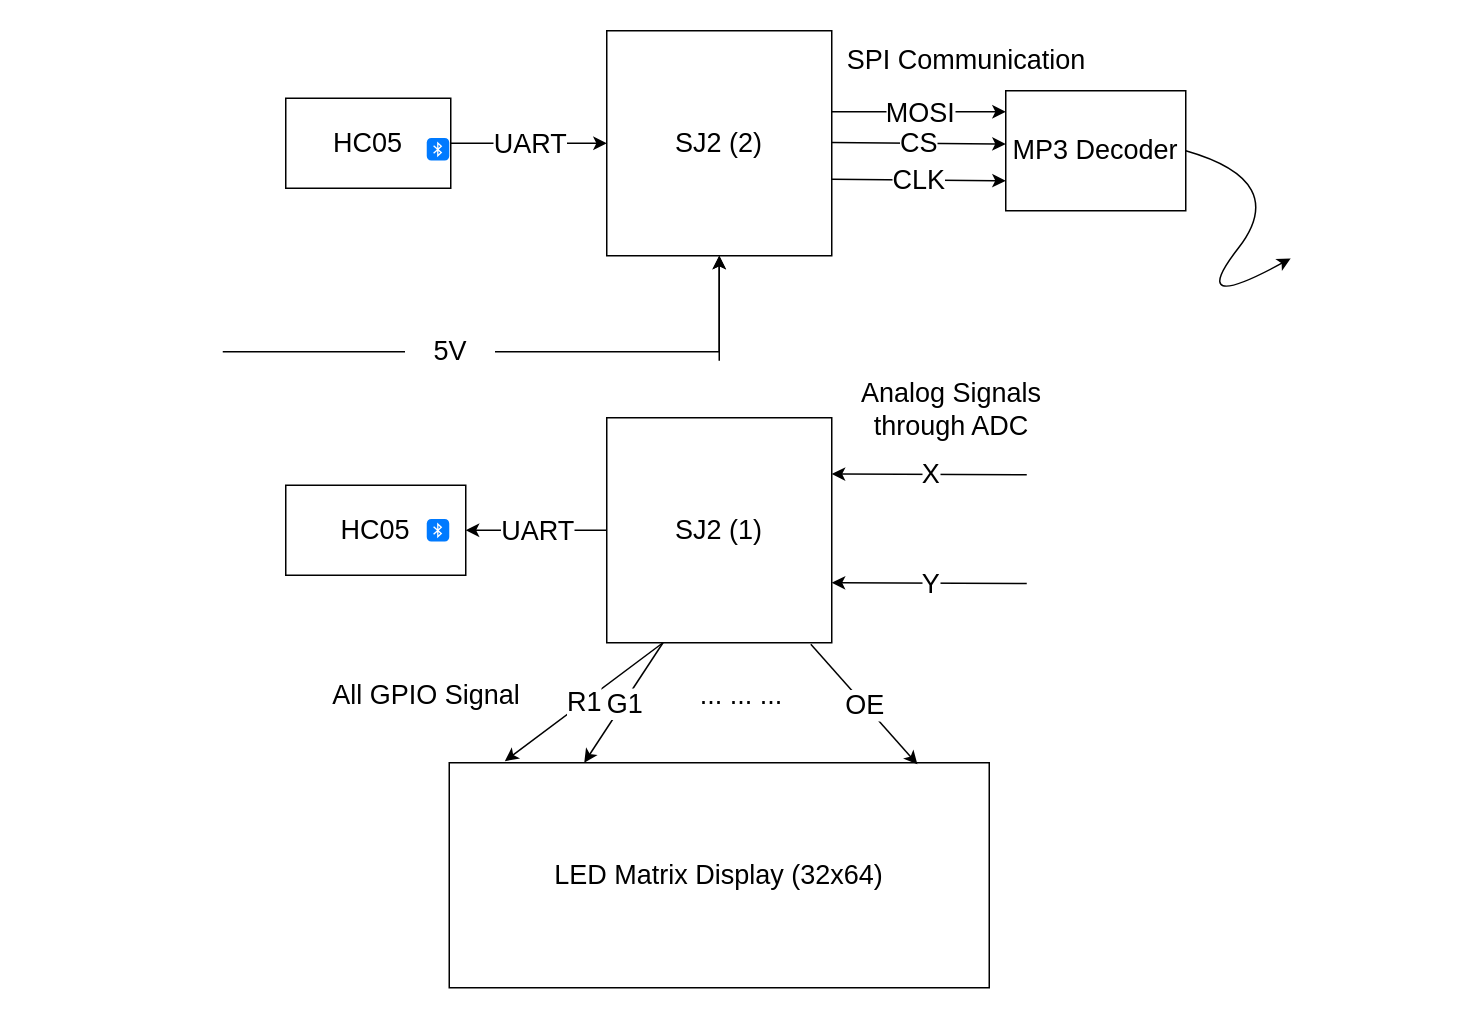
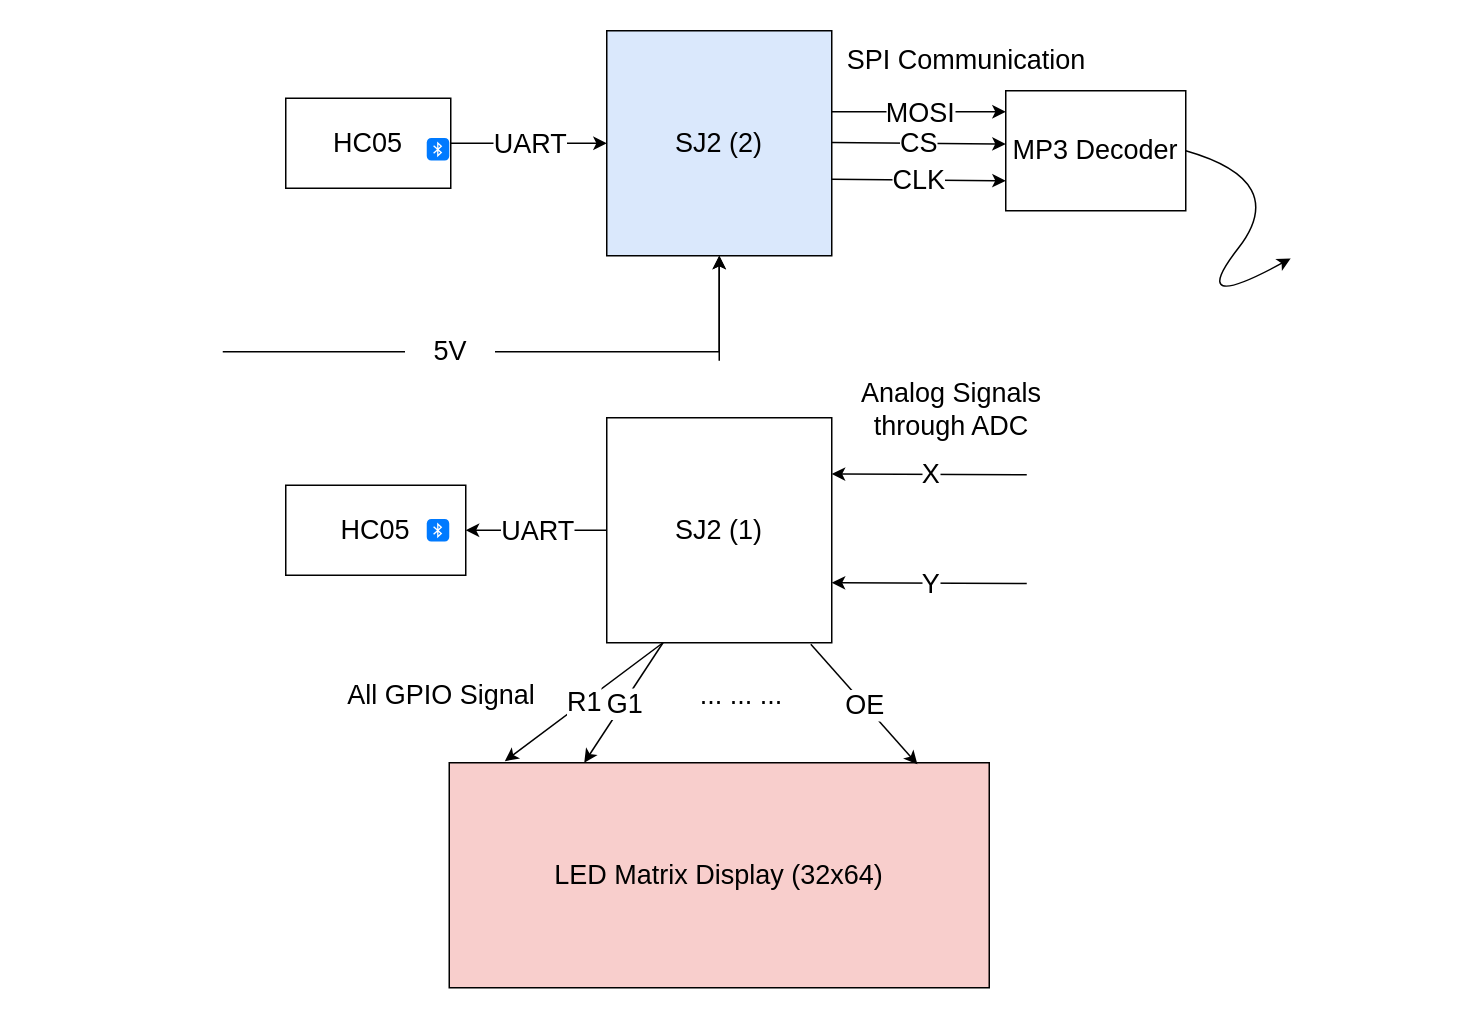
node "SJ2 (2)": fillcolor #ffffff -> #dae8fc
node "All GPIO Signal": moved (427, 695) -> (442, 695)
node "LED Matrix Display (32x64)": fillcolor #ffffff -> #f8cecc
